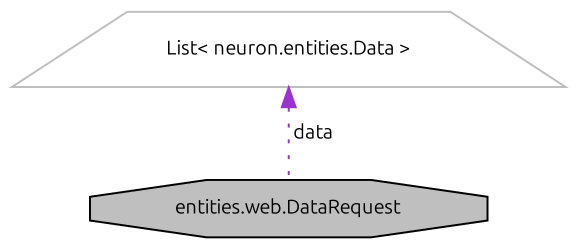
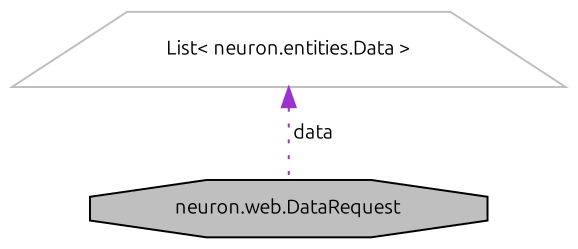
node "entities.web.DataRequest": label "entities.web.DataRequest" -> "neuron.web.DataRequest"
